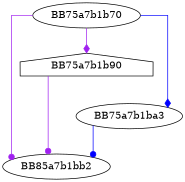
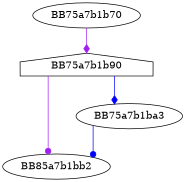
edge "BB75a7b1b70" -> "BB75a7b1ba3": now "BB75a7b1b90" -> "BB75a7b1ba3"
edge "BB75a7b1b70" -> "BB85a7b1bb2": removed
